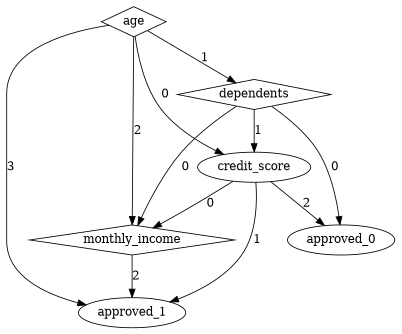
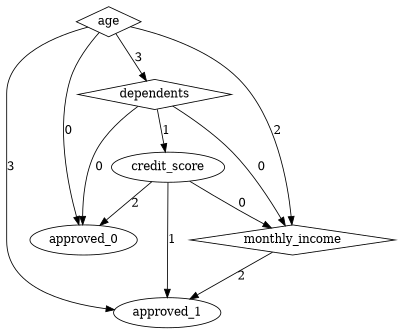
edge "age" -> "dependents": label "1" -> "3"
edge "age" -> "credit_score": now "age" -> "approved_0"
